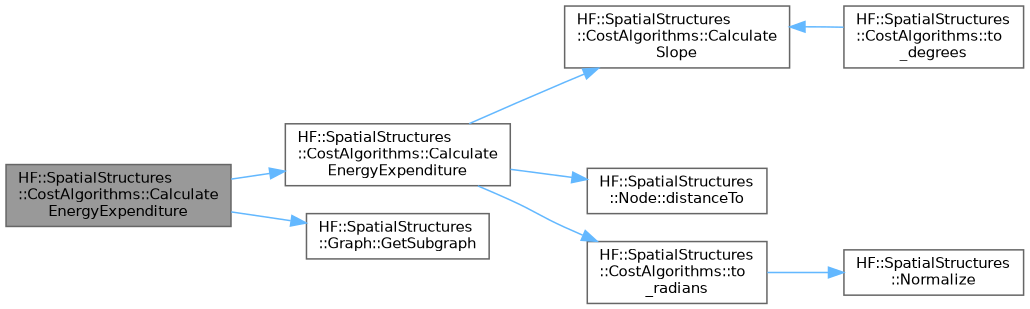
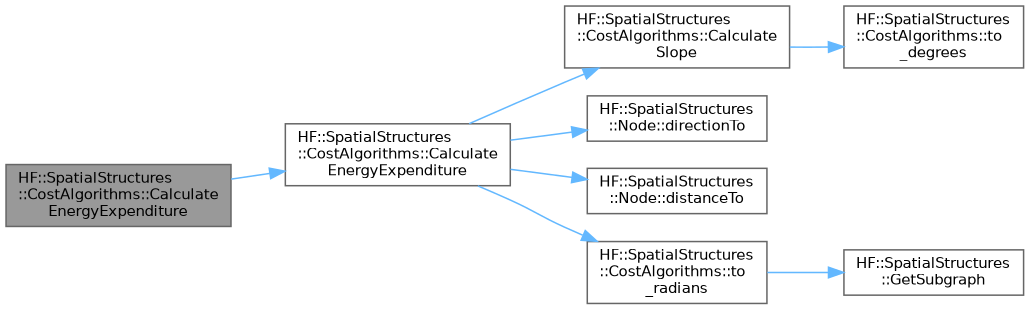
edge "HF::SpatialStructures ::CostAlgorithms::to _degrees" -> "HF::SpatialStructures ::CostAlgorithms::Calculate Slope": reversed
node "HF::SpatialStructures ::Node::directionTo": added
node "HF::SpatialStructures ::Graph::GetSubgraph": removed
node "HF::SpatialStructures ::Normalize": label "HF::SpatialStructures ::Normalize" -> "HF::SpatialStructures ::GetSubgraph"
